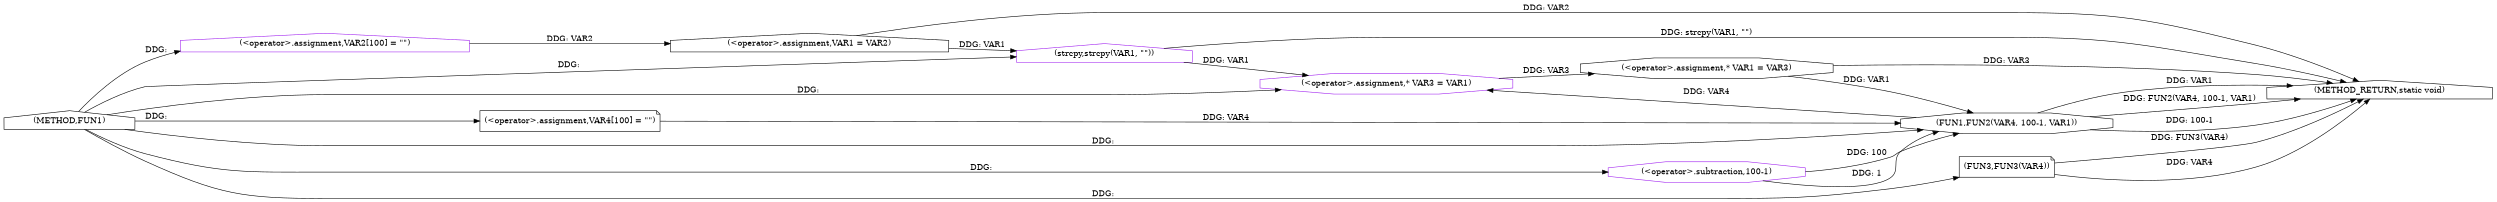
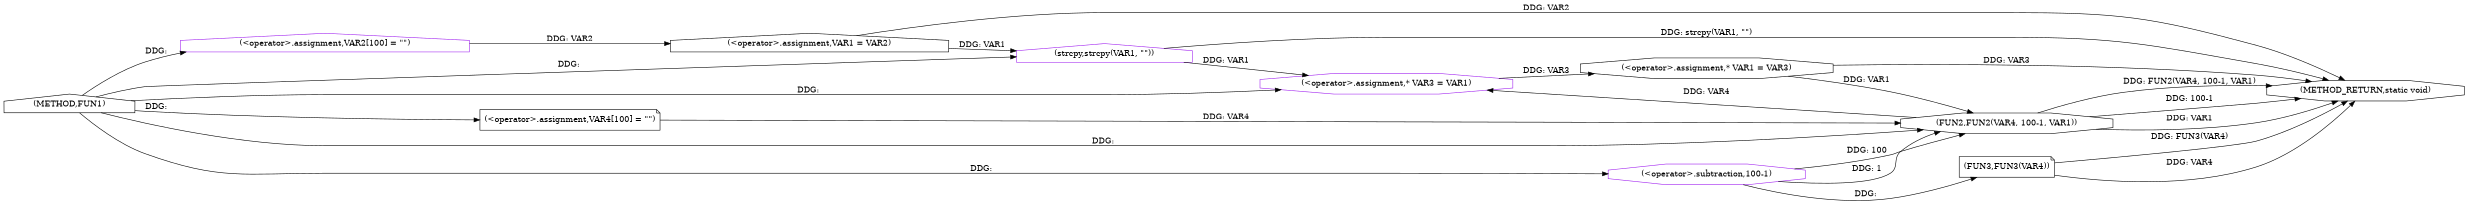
node "(METHOD_RETURN,static void)": shape house -> octagon
node "(FUN1,FUN2(VAR4, 100-1, VAR1))": label "(FUN1,FUN2(VAR4, 100-1, VAR1))" -> "(FUN2,FUN2(VAR4, 100-1, VAR1))"
edge "(METHOD,FUN1)" -> "(FUN3,FUN3(VAR4))": now "(<operator>.subtraction,100-1)" -> "(FUN3,FUN3(VAR4))"
